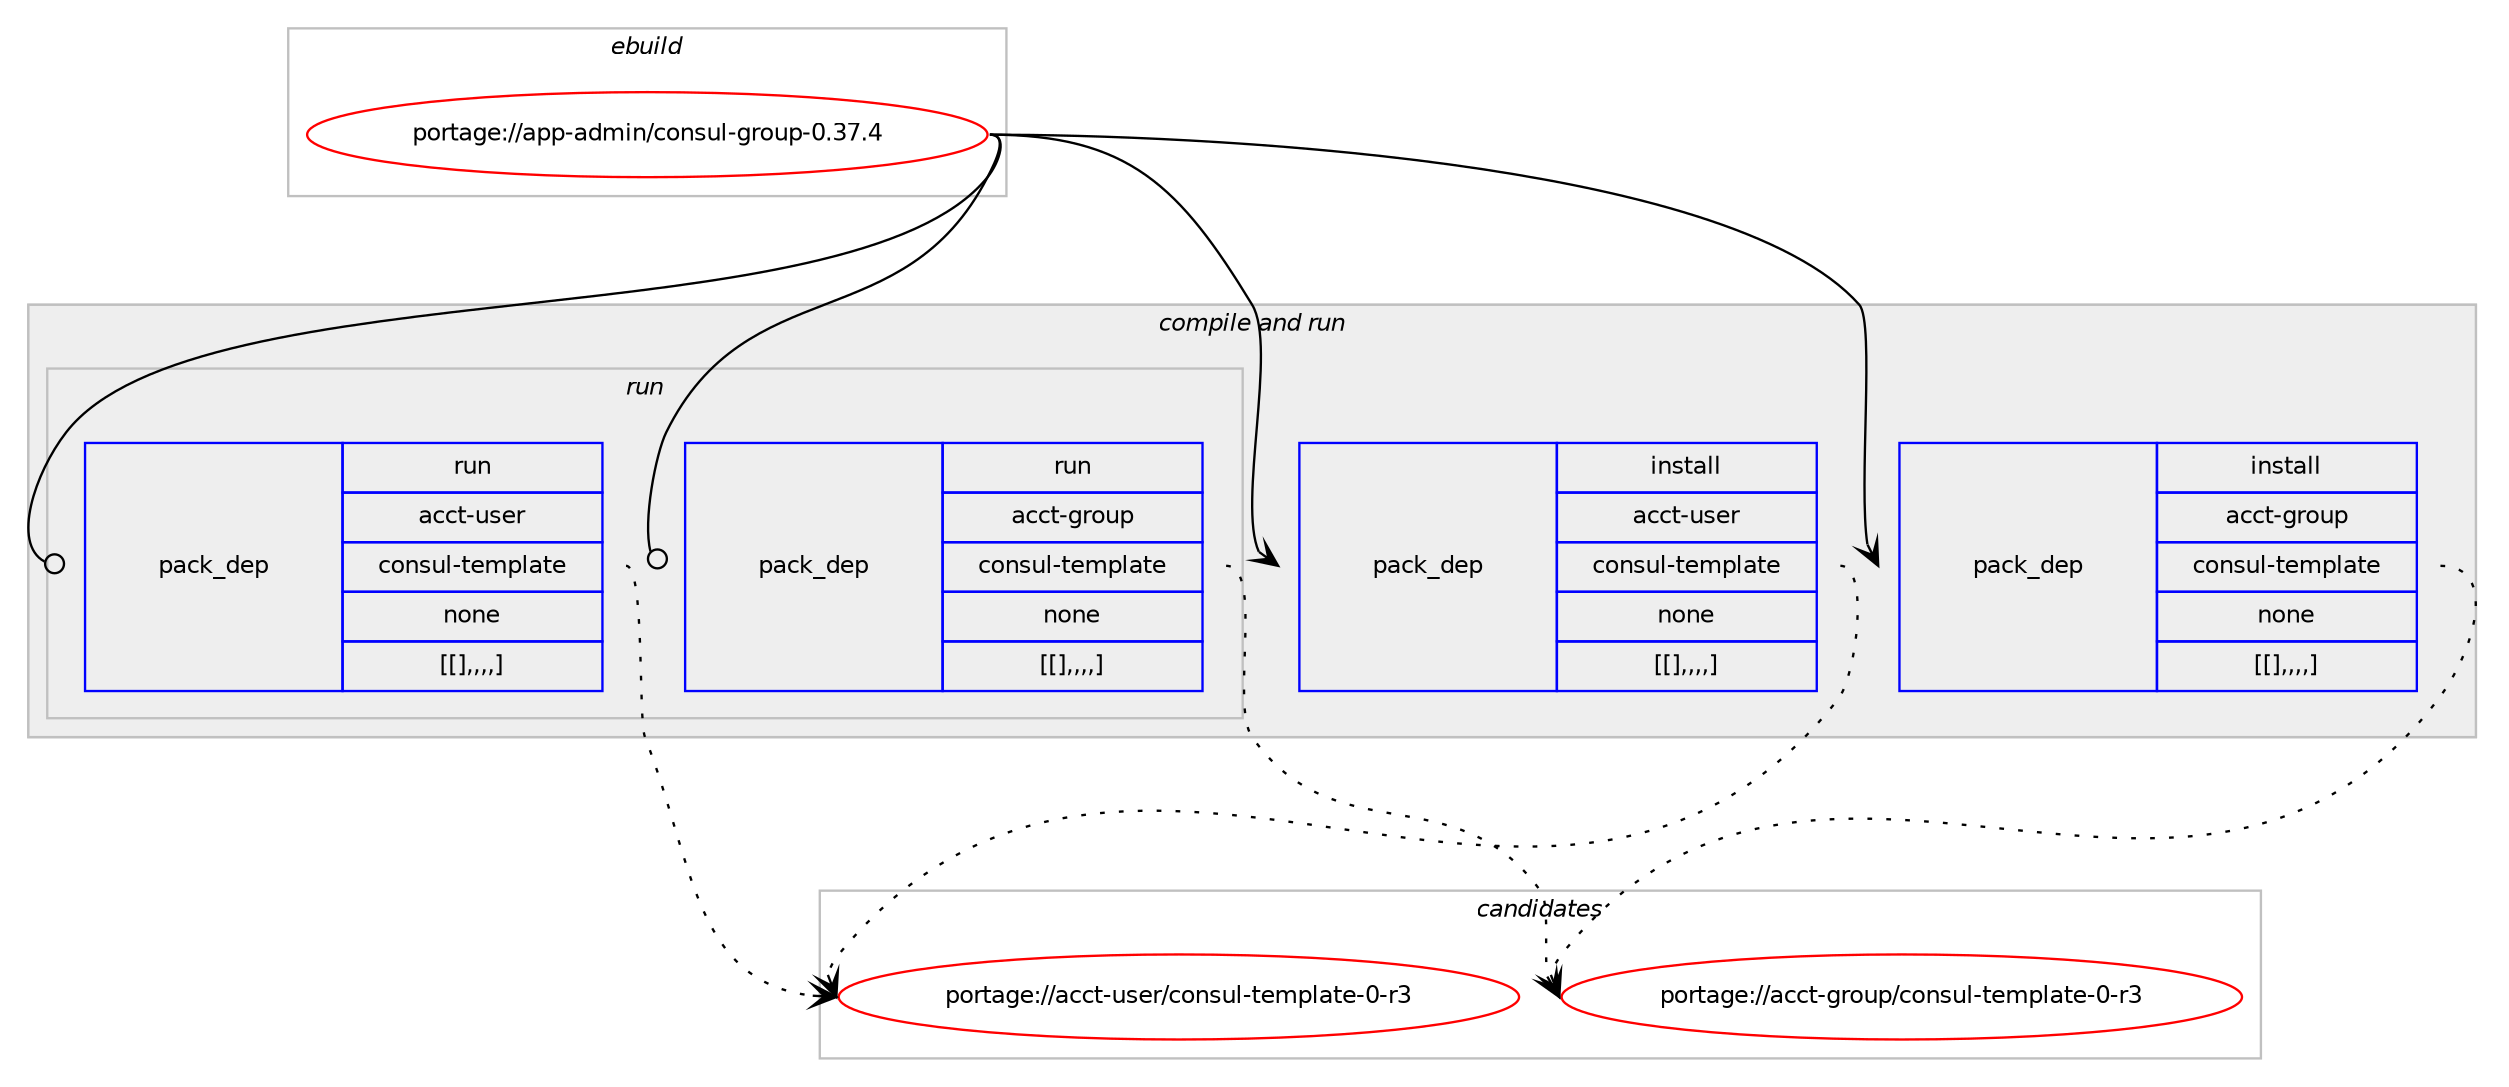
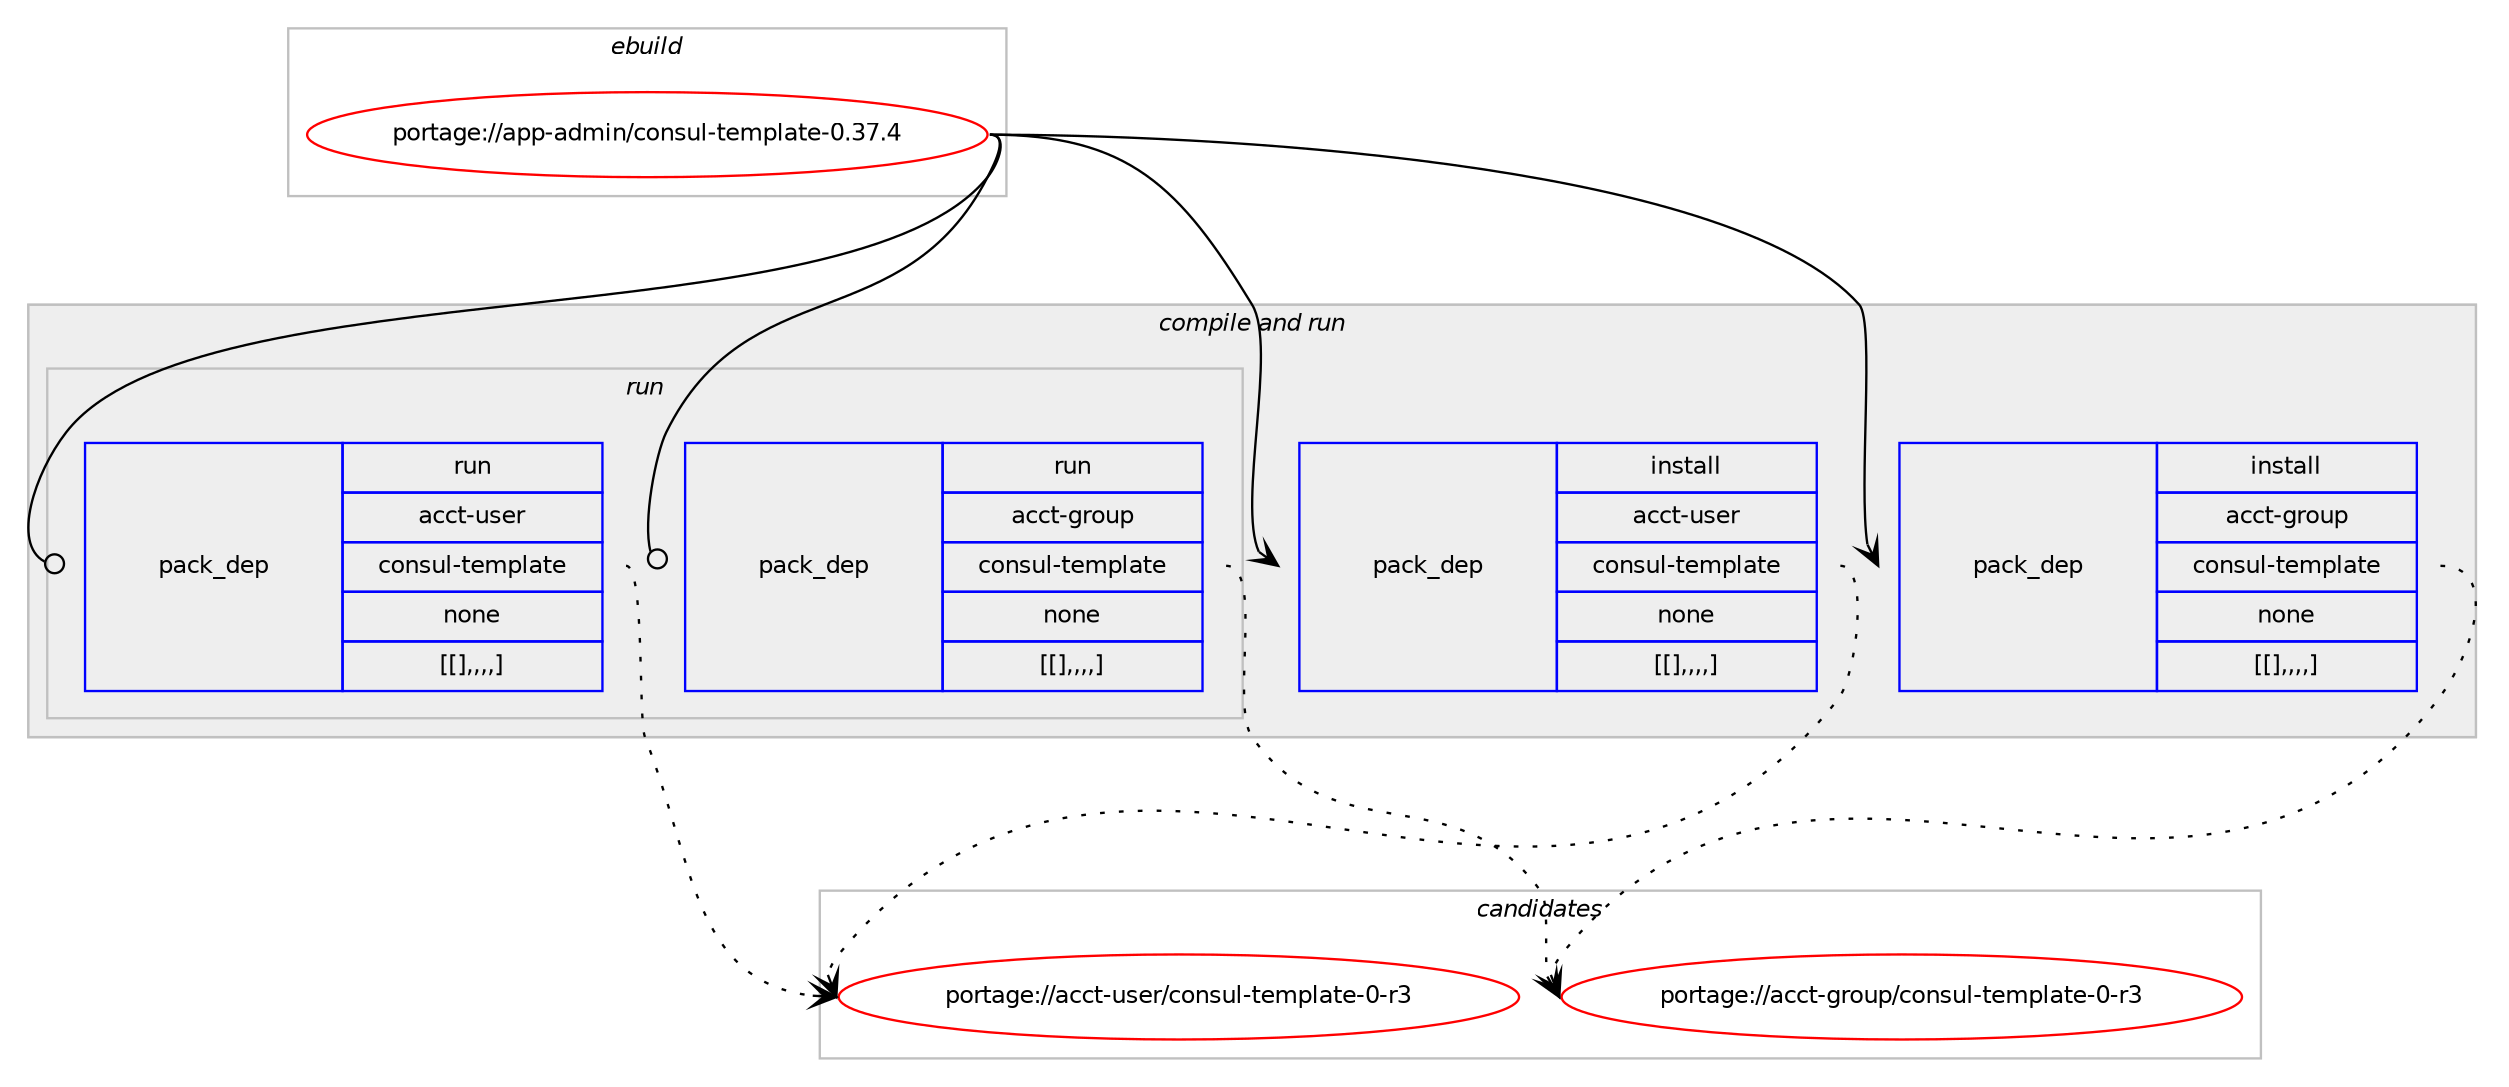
node "portage://app-admin/consul-group-0.37.4": label "portage://app-admin/consul-group-0.37.4" -> "portage://app-admin/consul-template-0.37.4"
